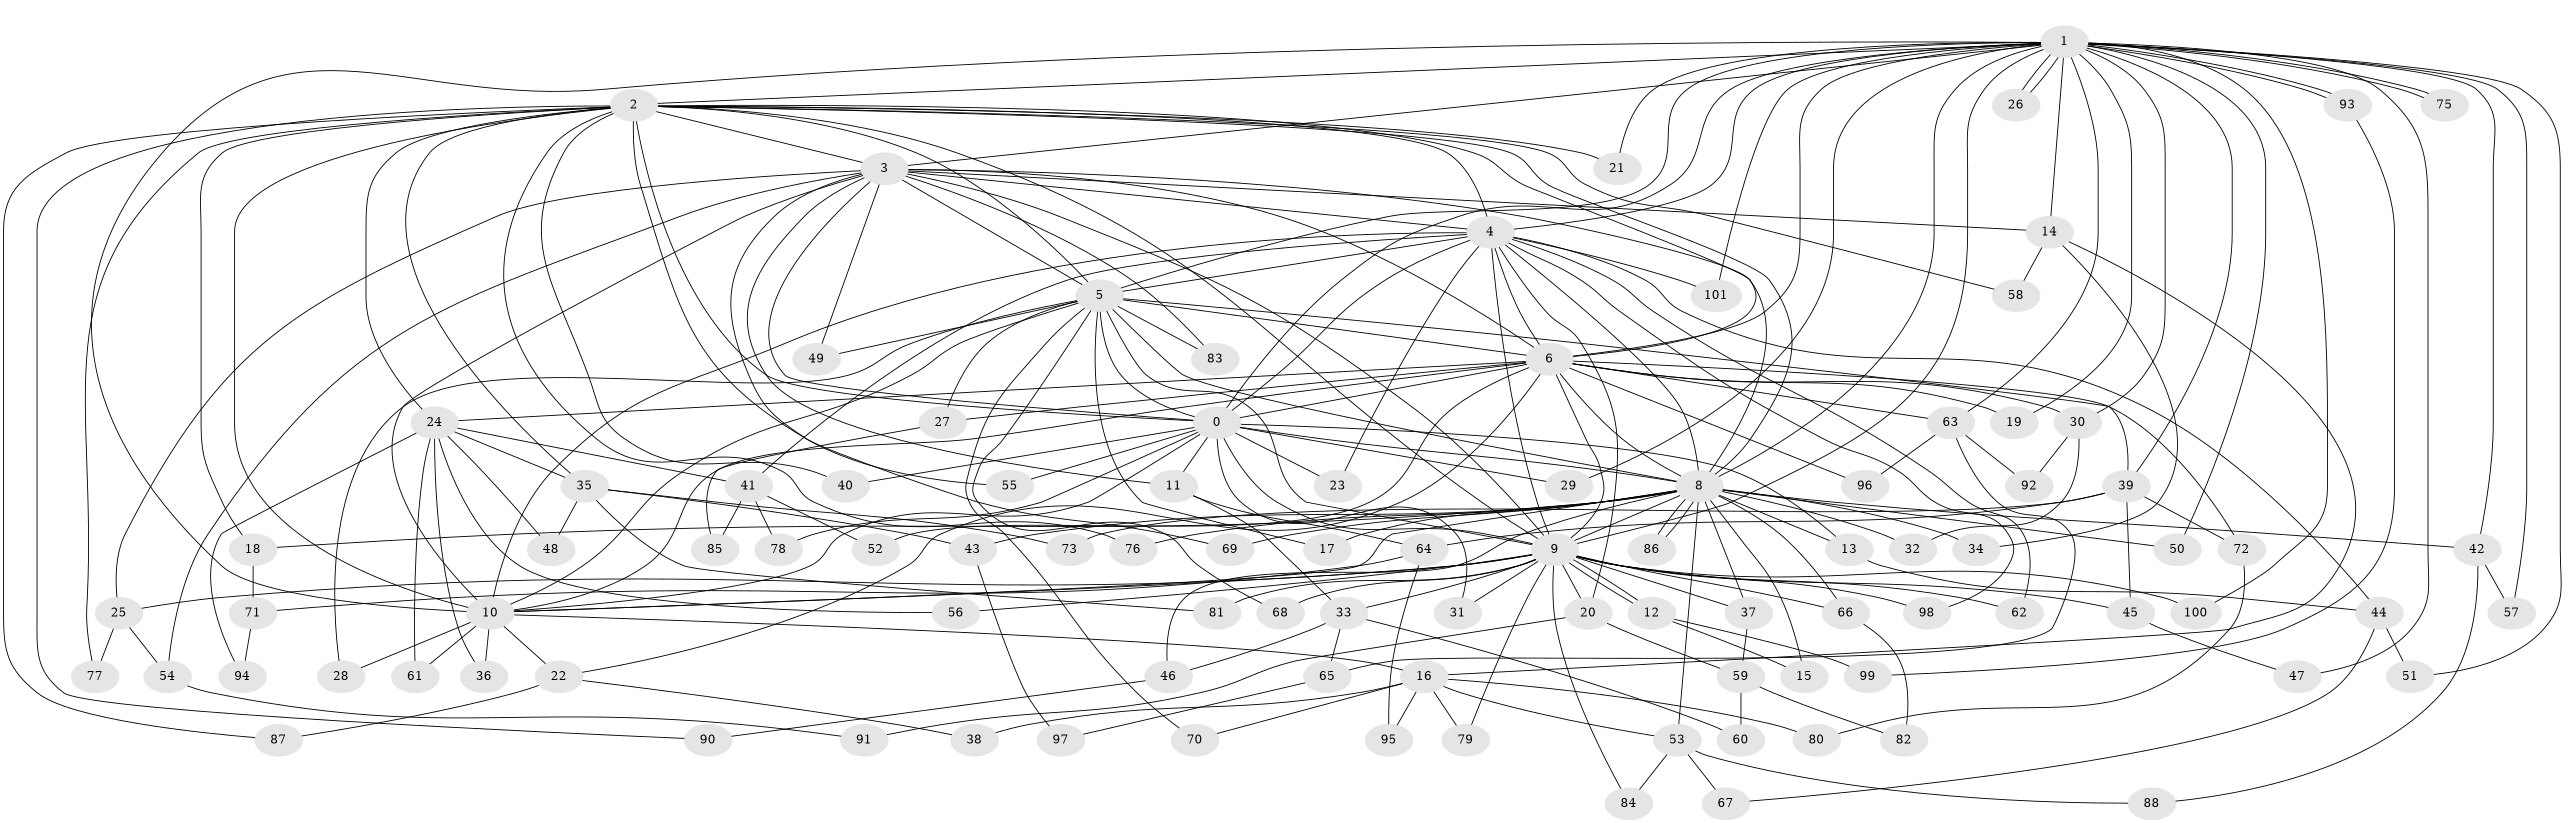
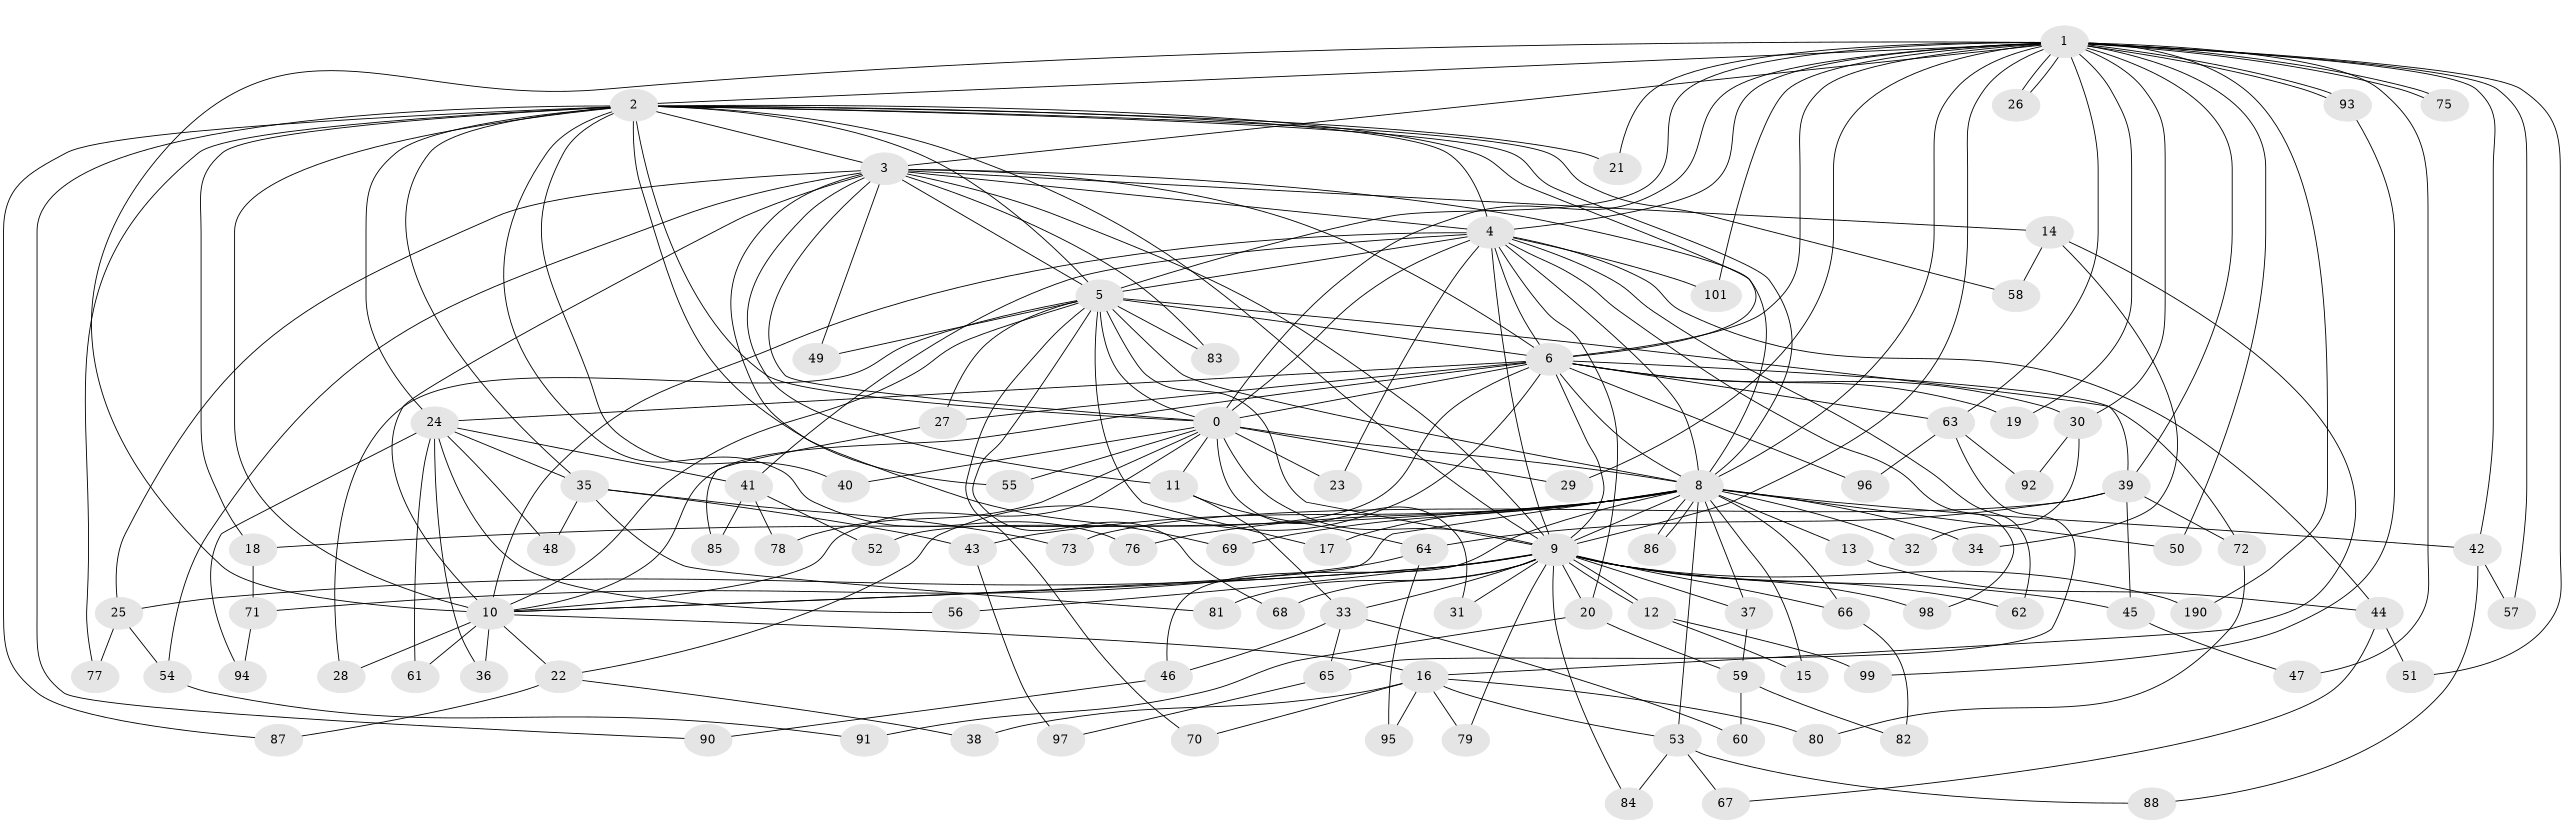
edge "1" -- "14": removed
edge "0" -- "13": removed
node "100": label "100" -> "190"
